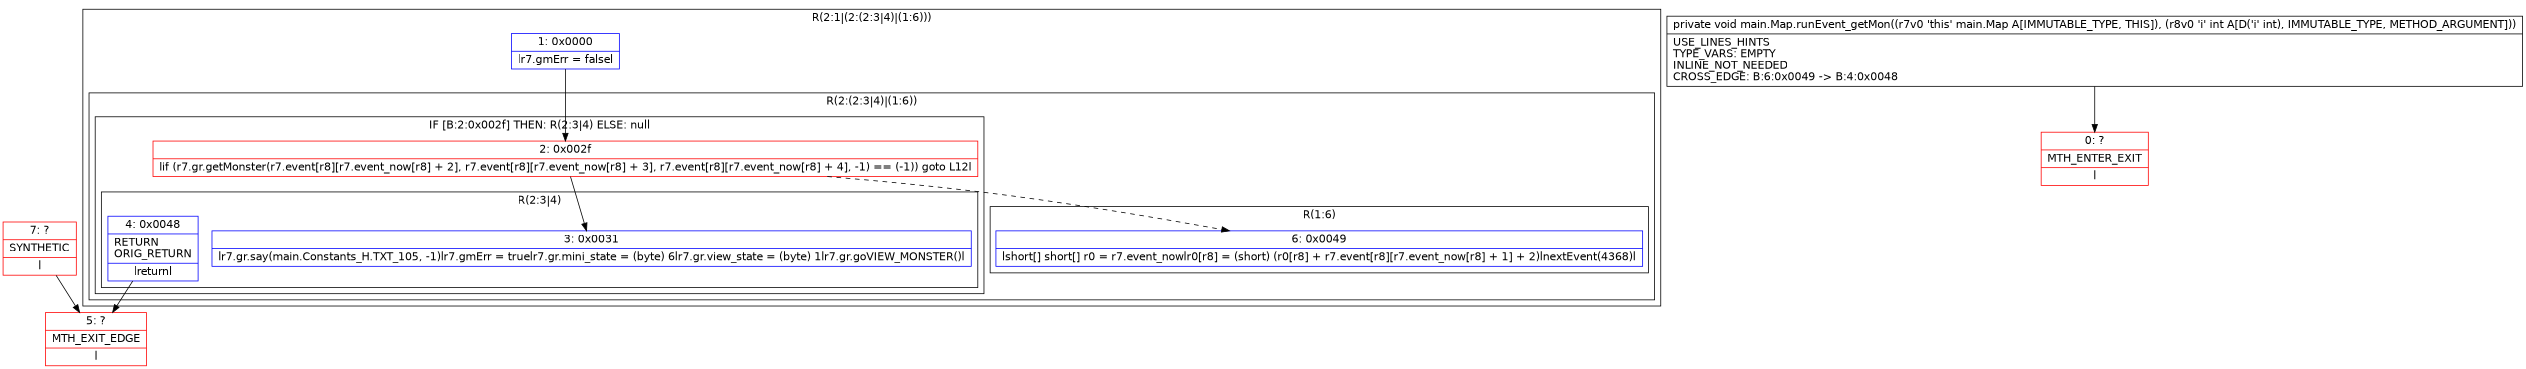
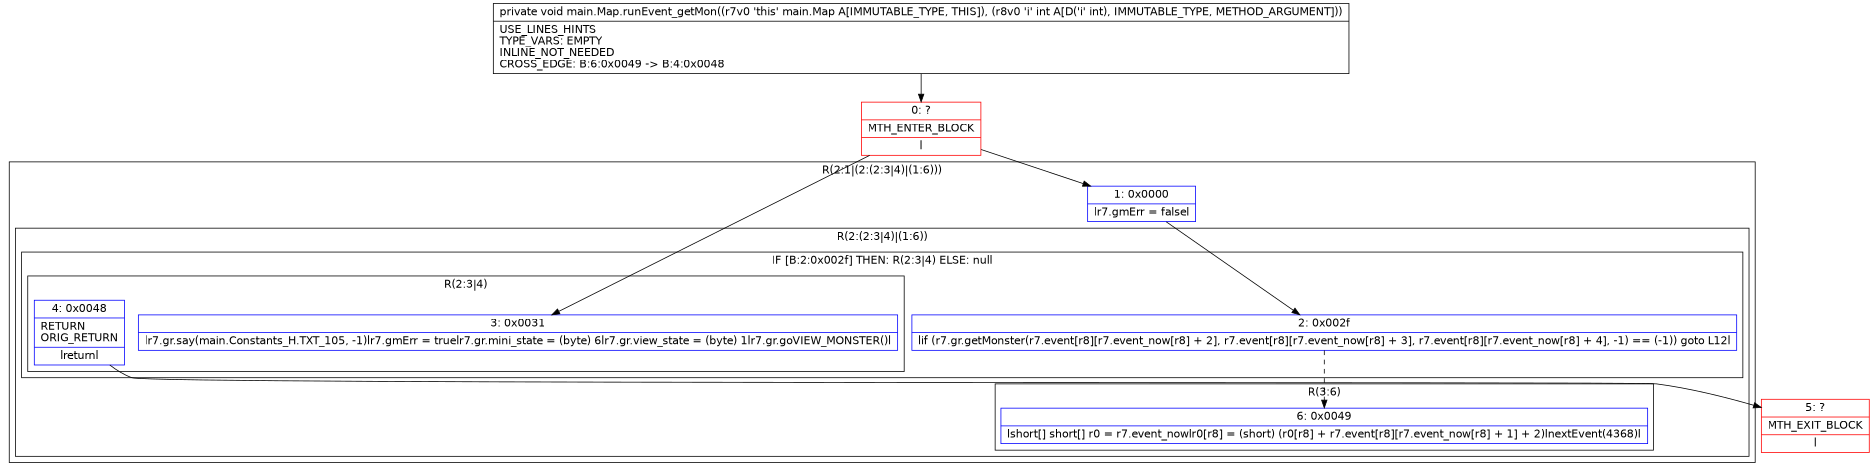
node "0: ?": text "MTH_ENTER_EXIT" -> "MTH_ENTER_BLOCK"
node "2: 0x002f": color red -> blue
edge "0: ?" -> "1: 0x0000": added
edge "2: 0x002f" -> "3: 0x0031": now "0: ?" -> "3: 0x0031"
cluster "R(1:6)": label "R(1:6)" -> "R(3:6)"
node "7: ?": removed
node "5: ?": text "MTH_EXIT_EDGE" -> "MTH_EXIT_BLOCK"
